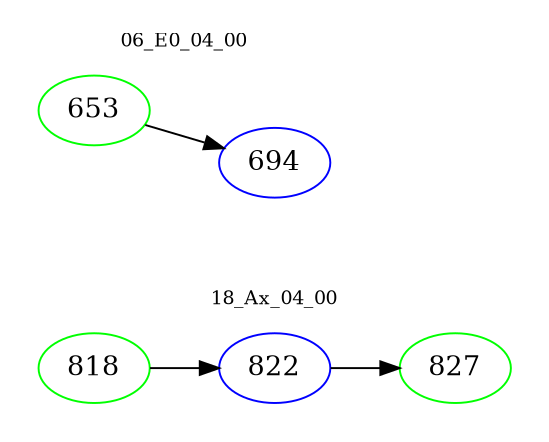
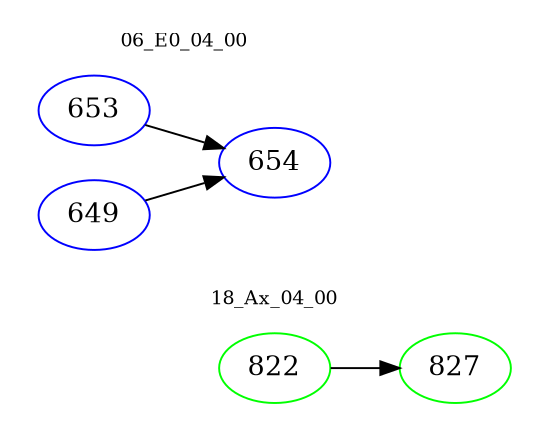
node "653": color green -> blue
node "694": label "694" -> "654"
node "649": added
node "818": removed
node "822": color blue -> green
